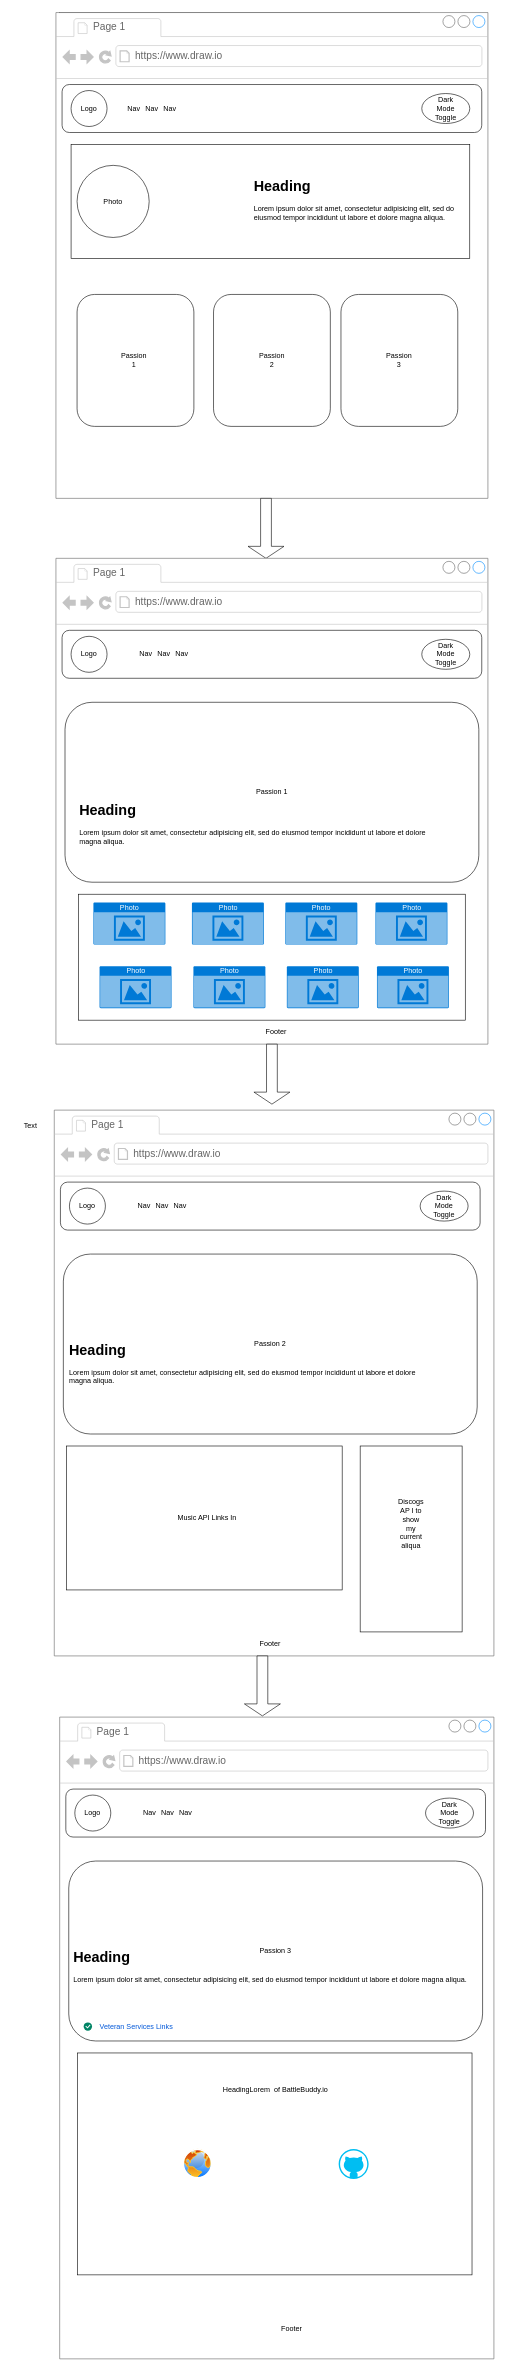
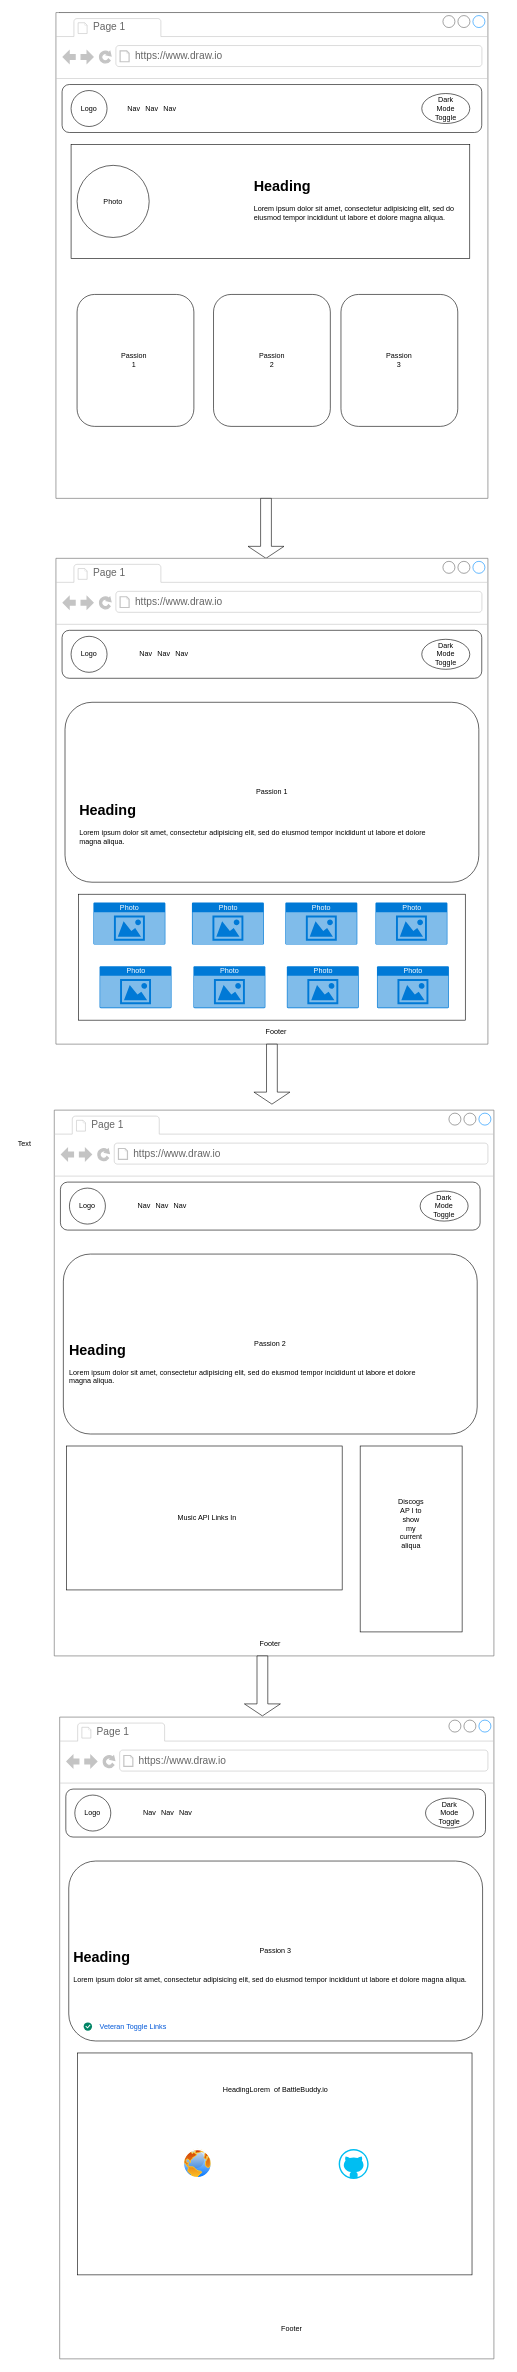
node "Text": moved (30, 1127) -> (24, 1145)
node "Veteran Services Links": label "Veteran Services Links" -> "Veteran Toggle Links"
